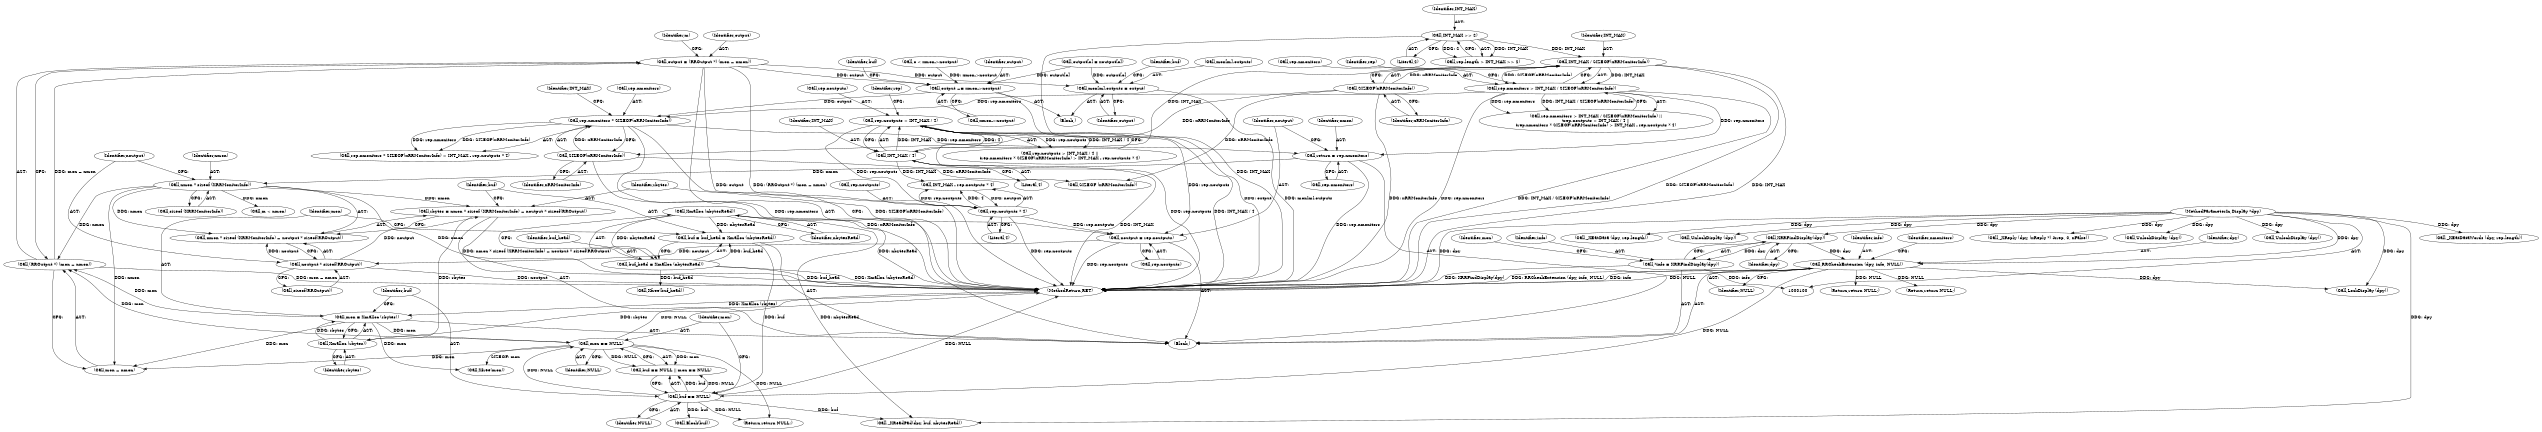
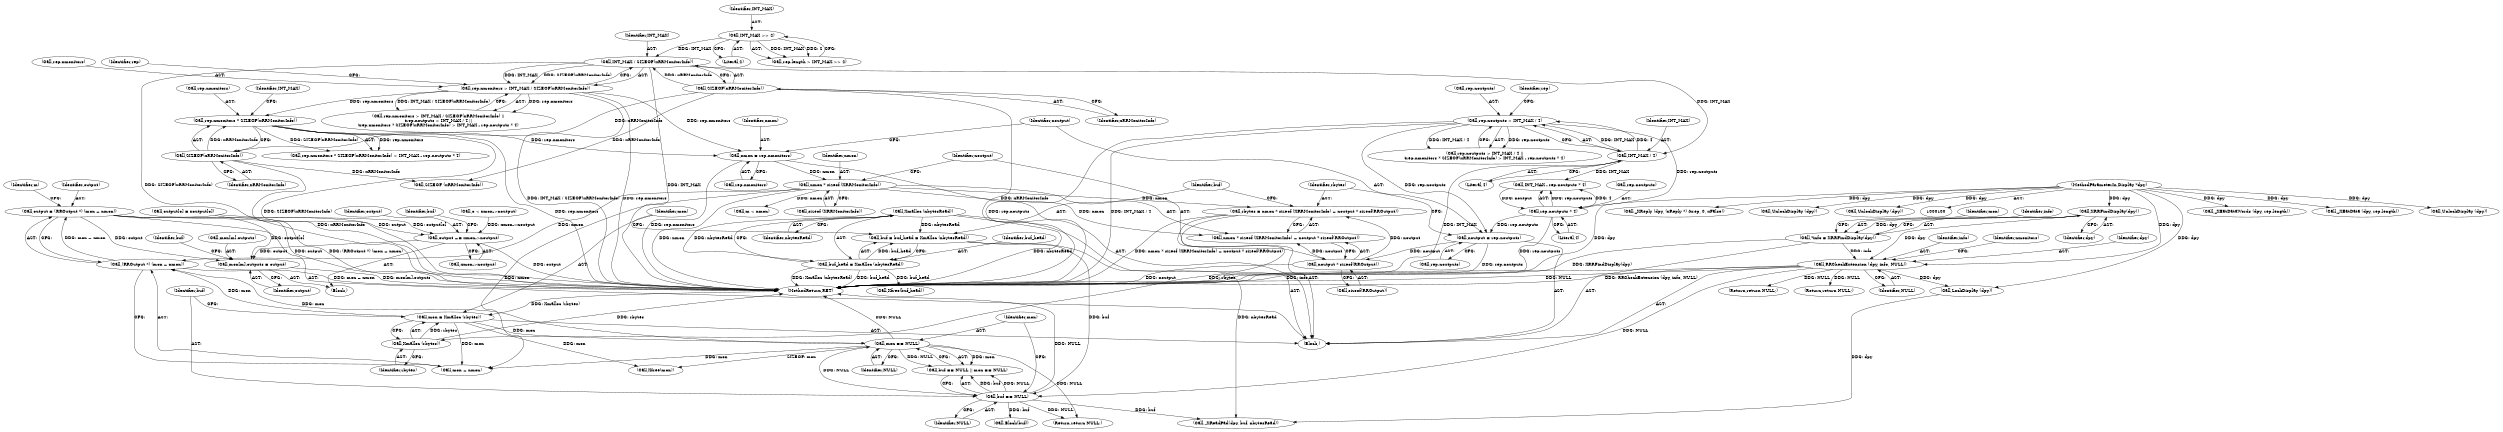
edge "(Call,output += xmon->noutput)" -> "(Call,rep.nmonitors * SIZEOF(xRRMonitorInfo))": now "(Call,output += xmon->noutput)" -> "(Call,mon[m].outputs = output)"
edge "(Call,INT_MAX >> 2)" -> "(MethodReturn,RET)": removed, label "DDG: INT_MAX"
node "(Call,return = rep.nmonitors)": label "(Call,return = rep.nmonitors)" -> "(Call,nmon = rep.nmonitors)"
edge "(Call,*info = XRRFindDisplay(dpy))" -> "1000100": now "(Call,*info = XRRFindDisplay(dpy))" -> "(Call,RRCheckExtension (dpy, info, NULL))"
edge "(MethodParameterIn,Display *dpy)" -> "(Call,_XReadPad(dpy, buf, nbytesRead))": now "(Call,LockDisplay (dpy))" -> "(Call,_XReadPad(dpy, buf, nbytesRead))"
